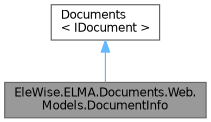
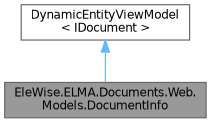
node "Documents < IDocument >": label "Documents < IDocument >" -> "DynamicEntityViewModel < IDocument >"
